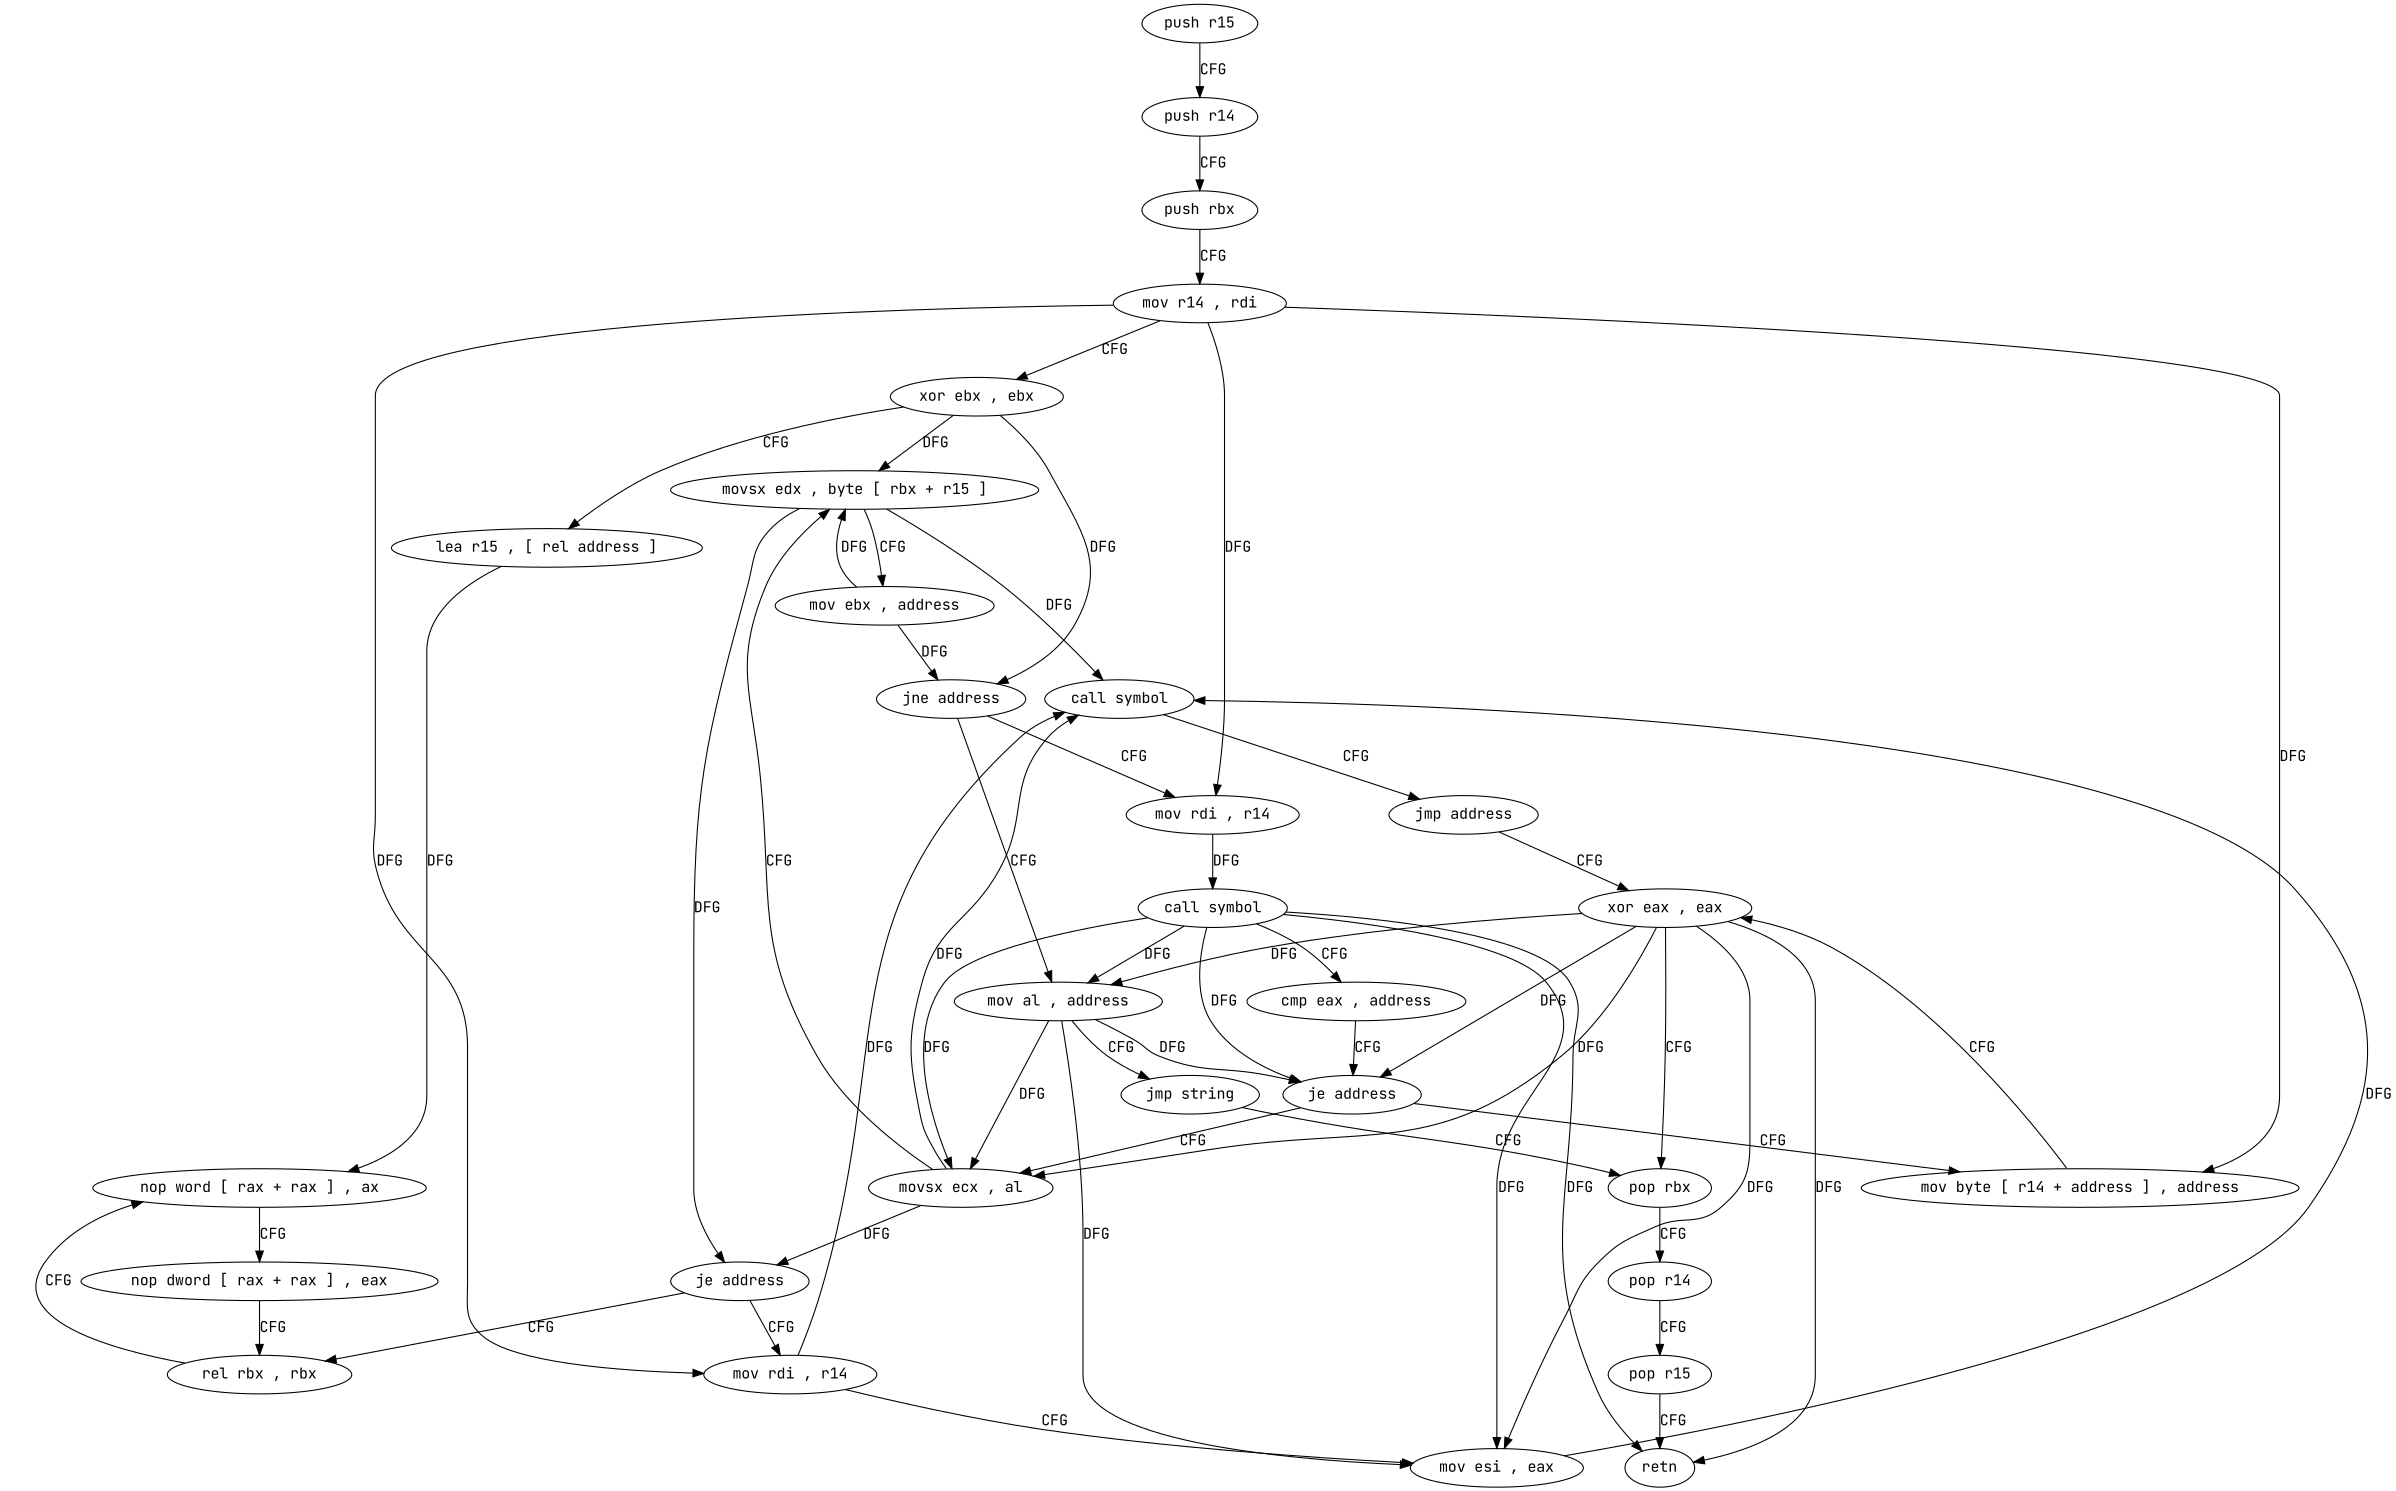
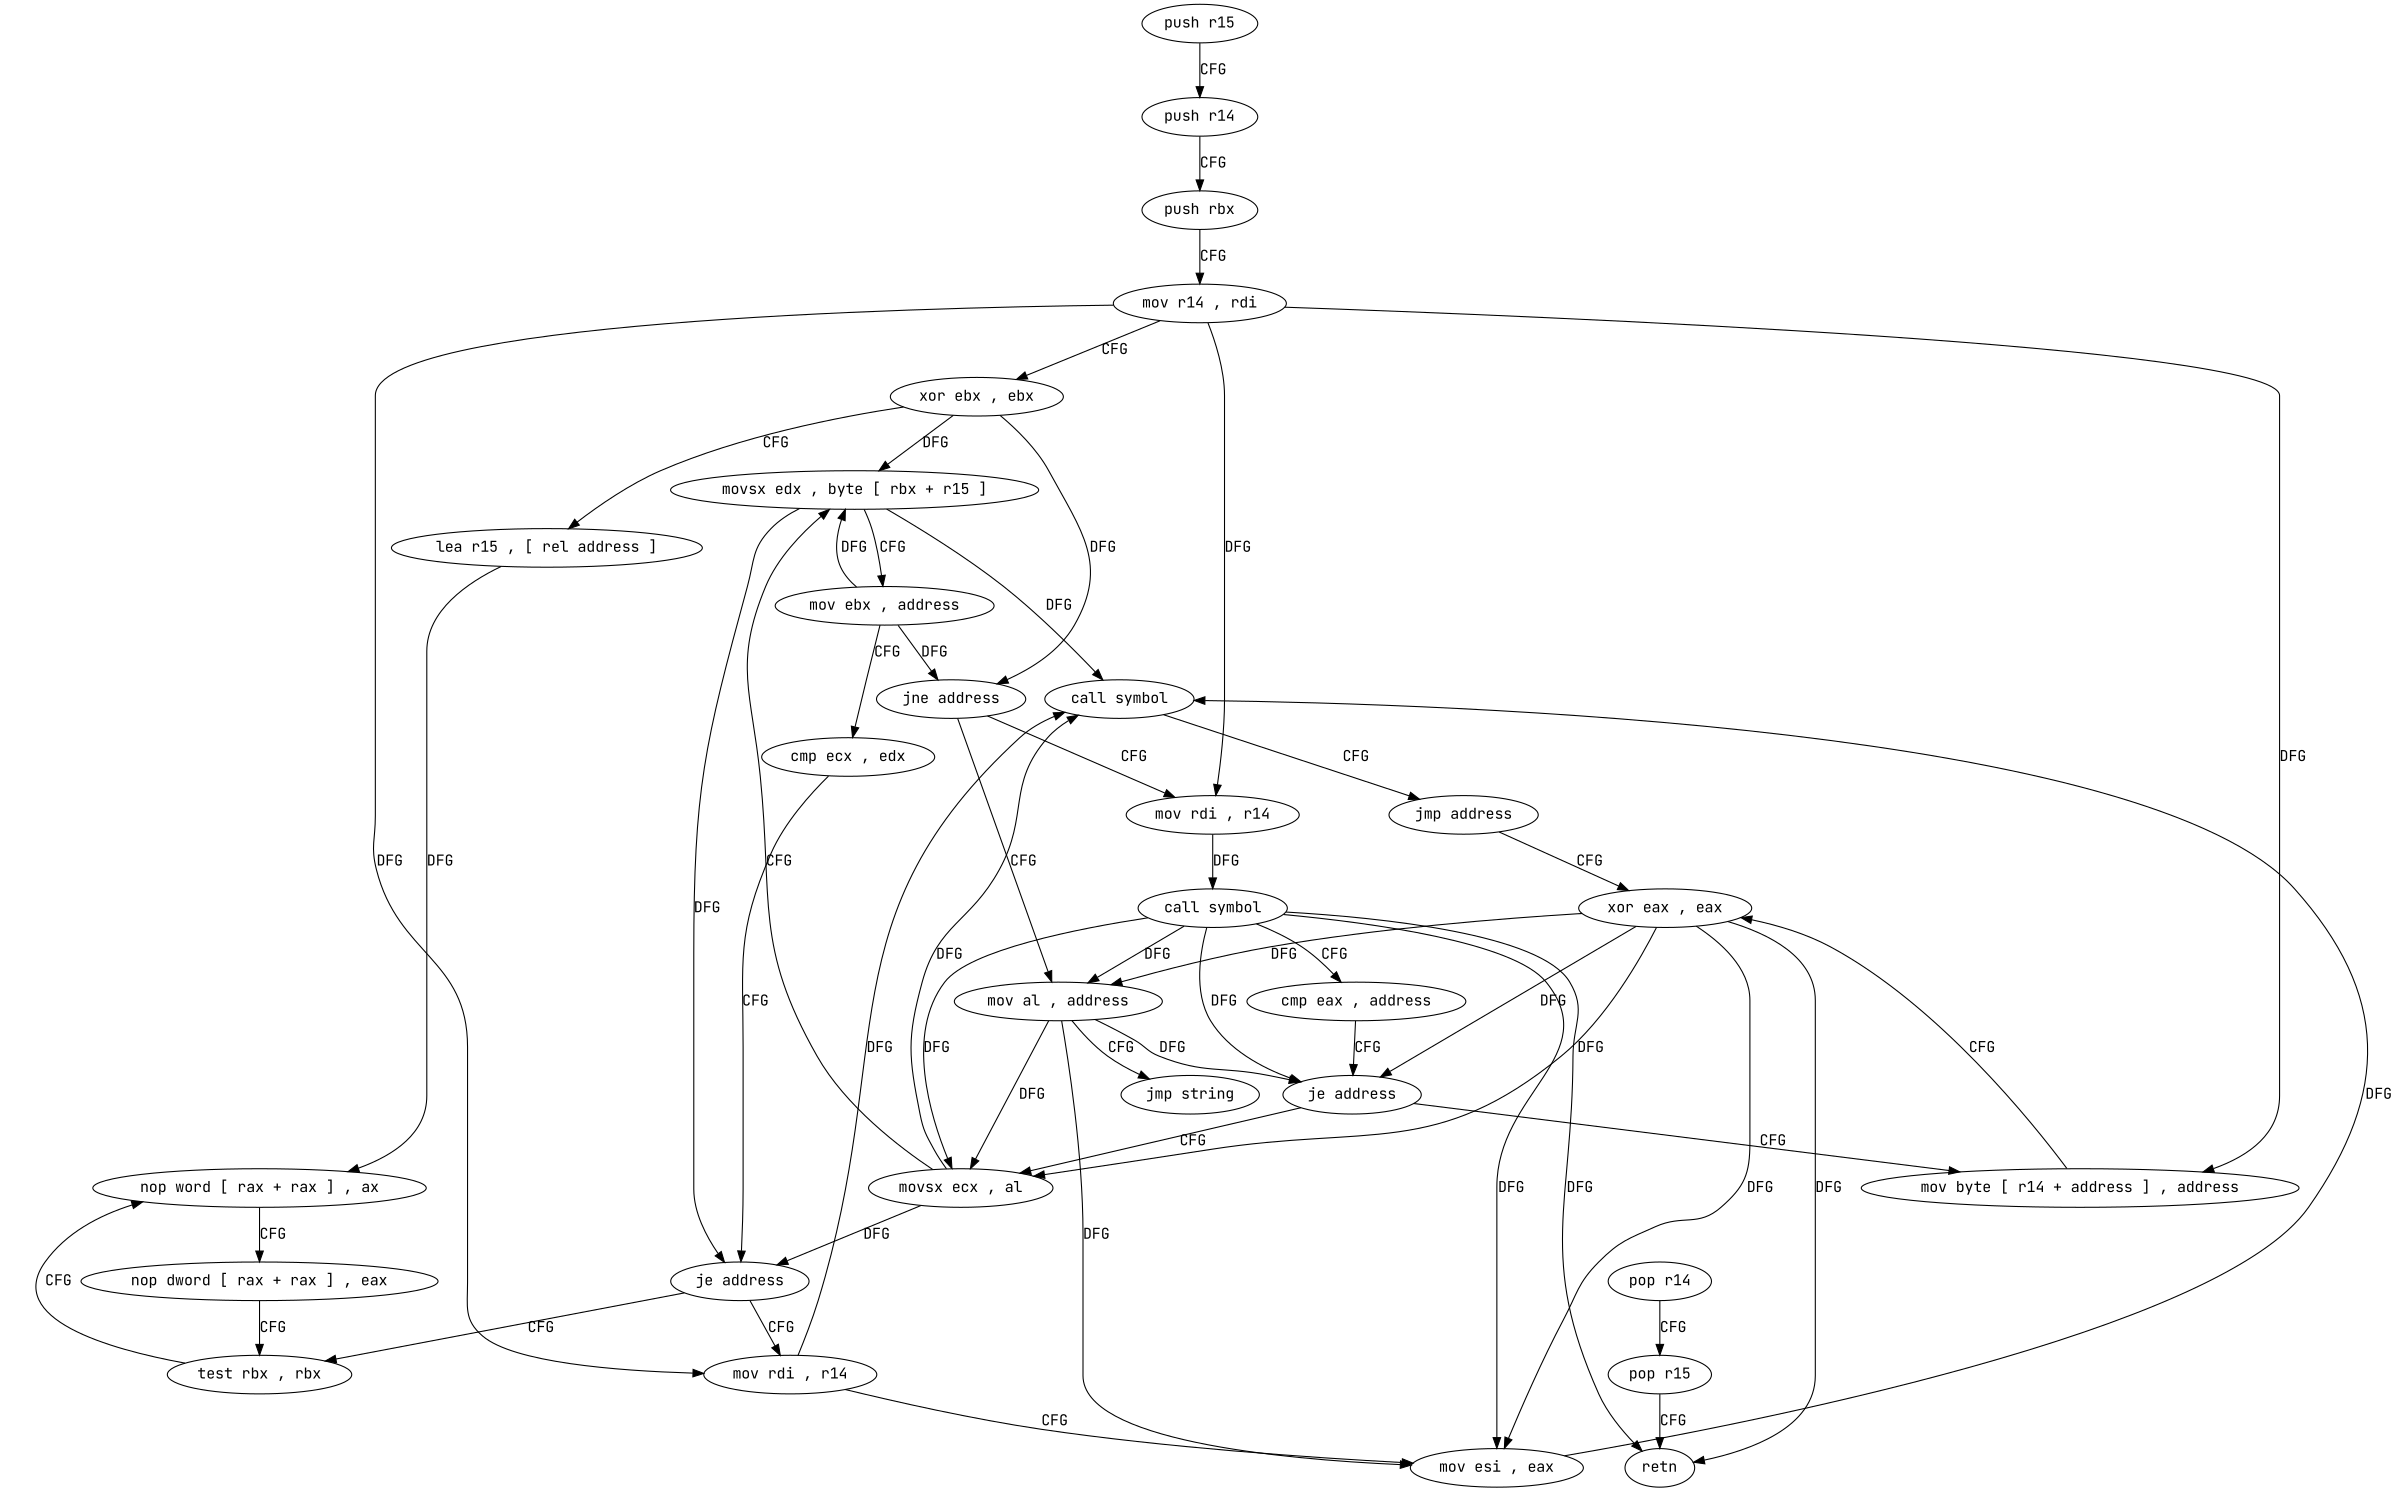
node "cmp ecx , edx": added
node "pop rbx": removed
node "rel rbx , rbx": label "rel rbx , rbx" -> "test rbx , rbx"
